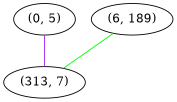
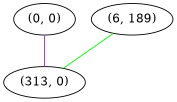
node "(0, 5)": label "(0, 5)" -> "(0, 0)"
node "(313, 7)": label "(313, 7)" -> "(313, 0)"
